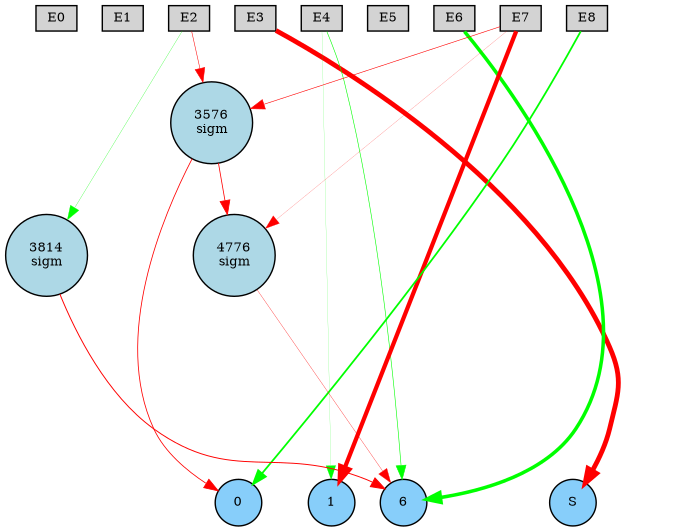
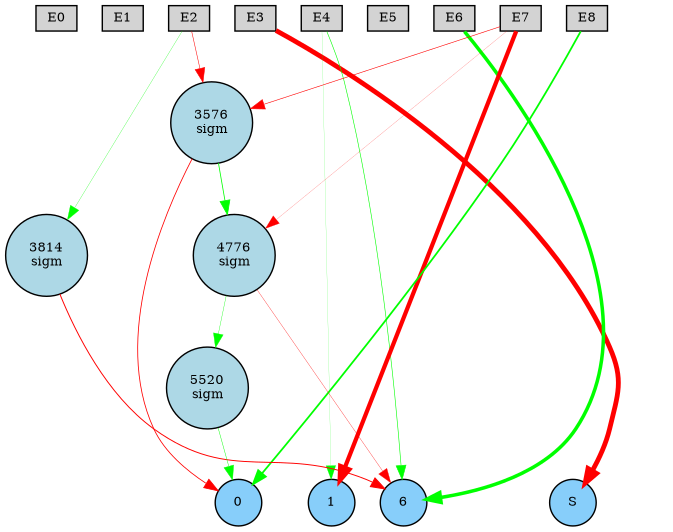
edge "3576 sigm" -> "4776 sigm": color red -> green
node "5520 sigm": added
